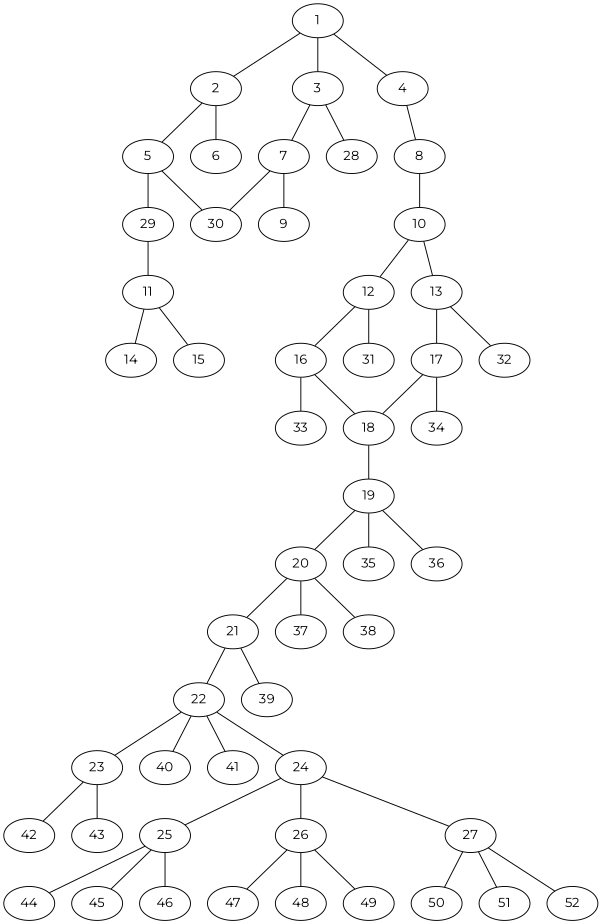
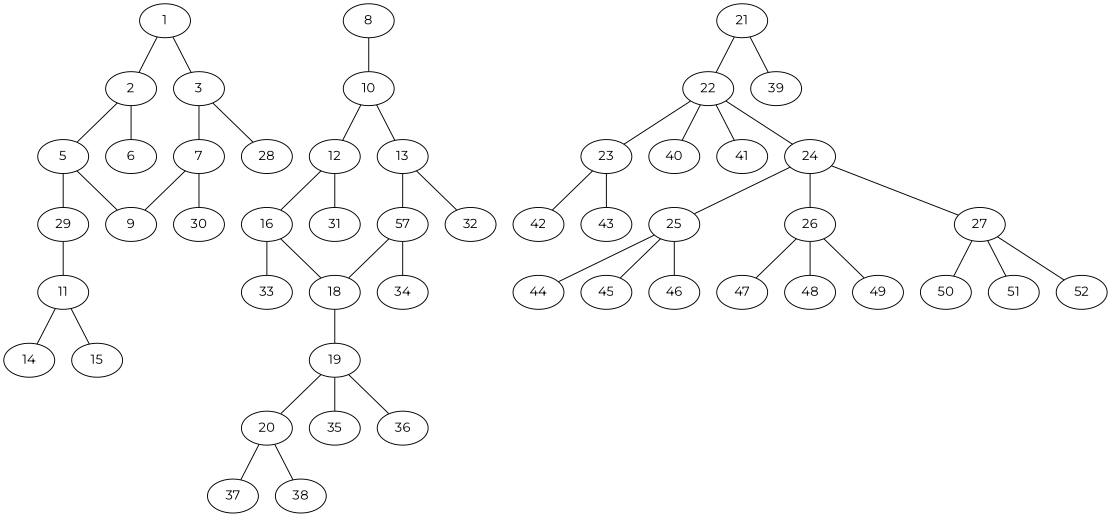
node "4": removed
edge "5" -- "30": now "5" -- "9"
node "17": label "17" -> "57"
edge "20" -- "21": removed
